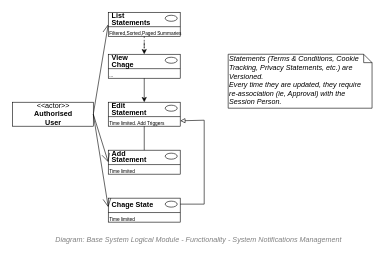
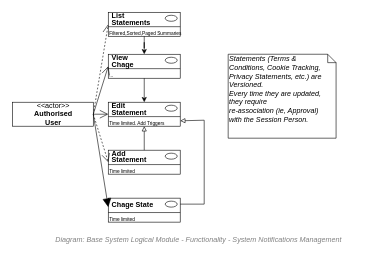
edge "Filtered,Sorted,Paged Summaries" -> "View Chage": style dashed -> solid
edge "<<actor>> Authorised User" -> "List Statements": style solid -> dashed
node "Statements (Terms & Conditions, Cookie Tracking, Privacy Statements, etc.) are Versioned. Every time they are updated, they require re-association (ie, Approval) with the Session Person.": size 144x54 -> 108x84
edge "<<actor>> Authorised User" -> "View Chage": added
edge "<<actor>> Authorised User" -> "Edit Statement": added
edge "Time limited. Add Triggers" -- "Add Statement": arrowhead none -> block
edge "<<actor>> Authorised User" -> "Add Statement": style solid -> dashed
edge "<<actor>> Authorised User" -> "Chage State": arrowhead open -> block
